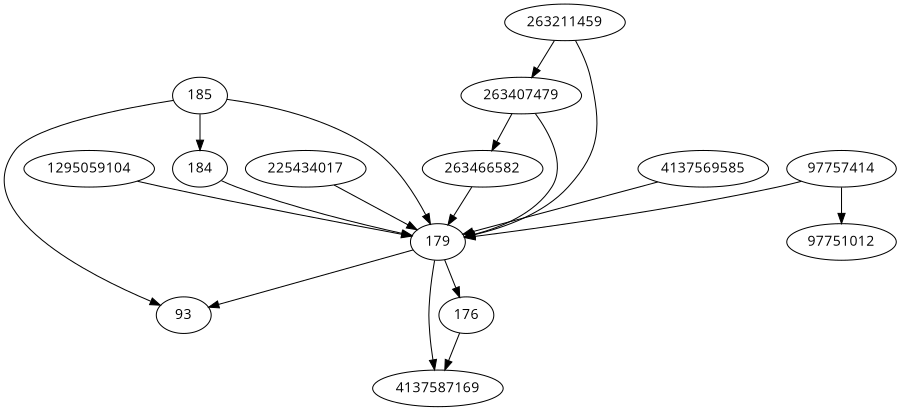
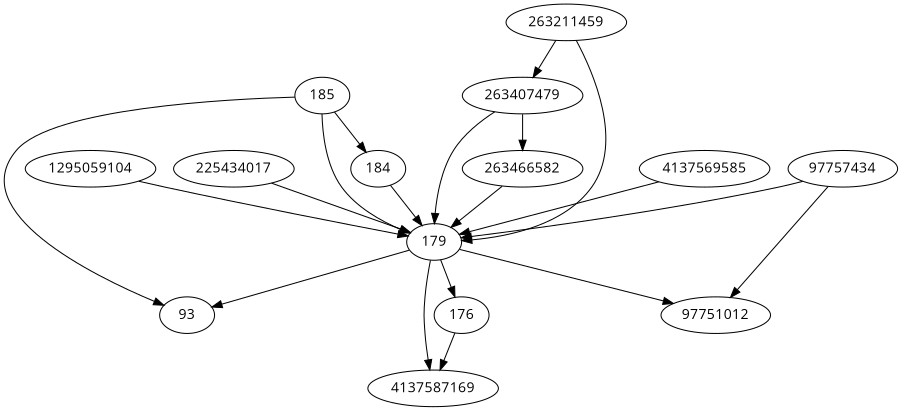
node "97757414": label "97757414" -> "97757434"
edge "179" -> "97751012": added
